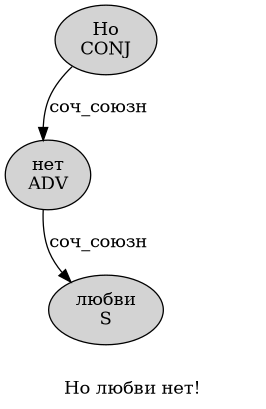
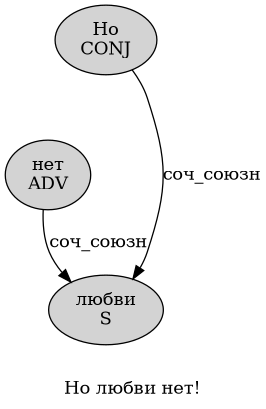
edge "Но CONJ" -> "нет ADV": now "Но CONJ" -> "любви S"
